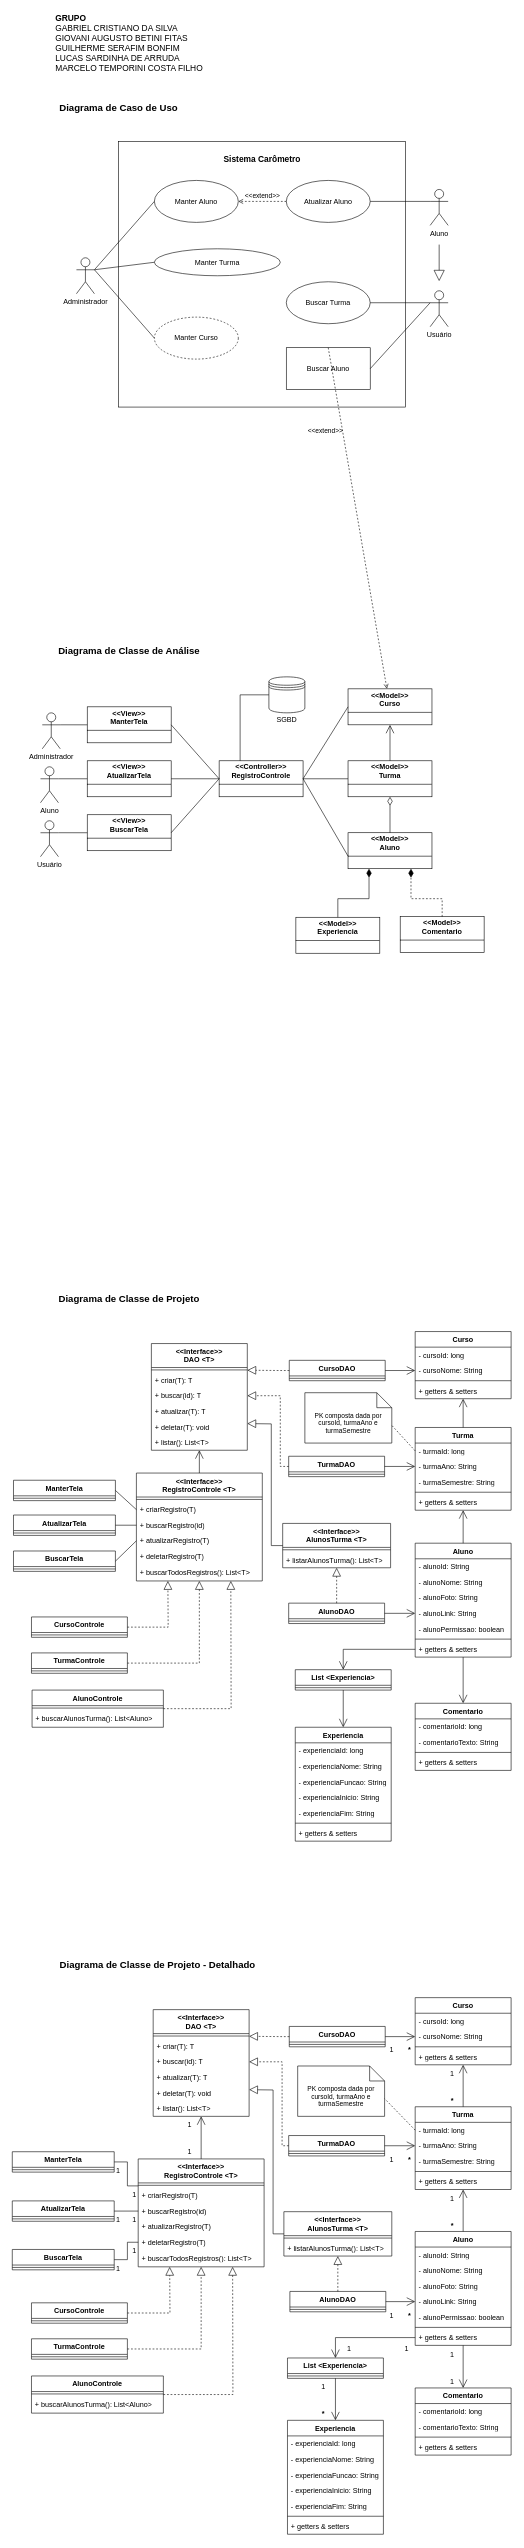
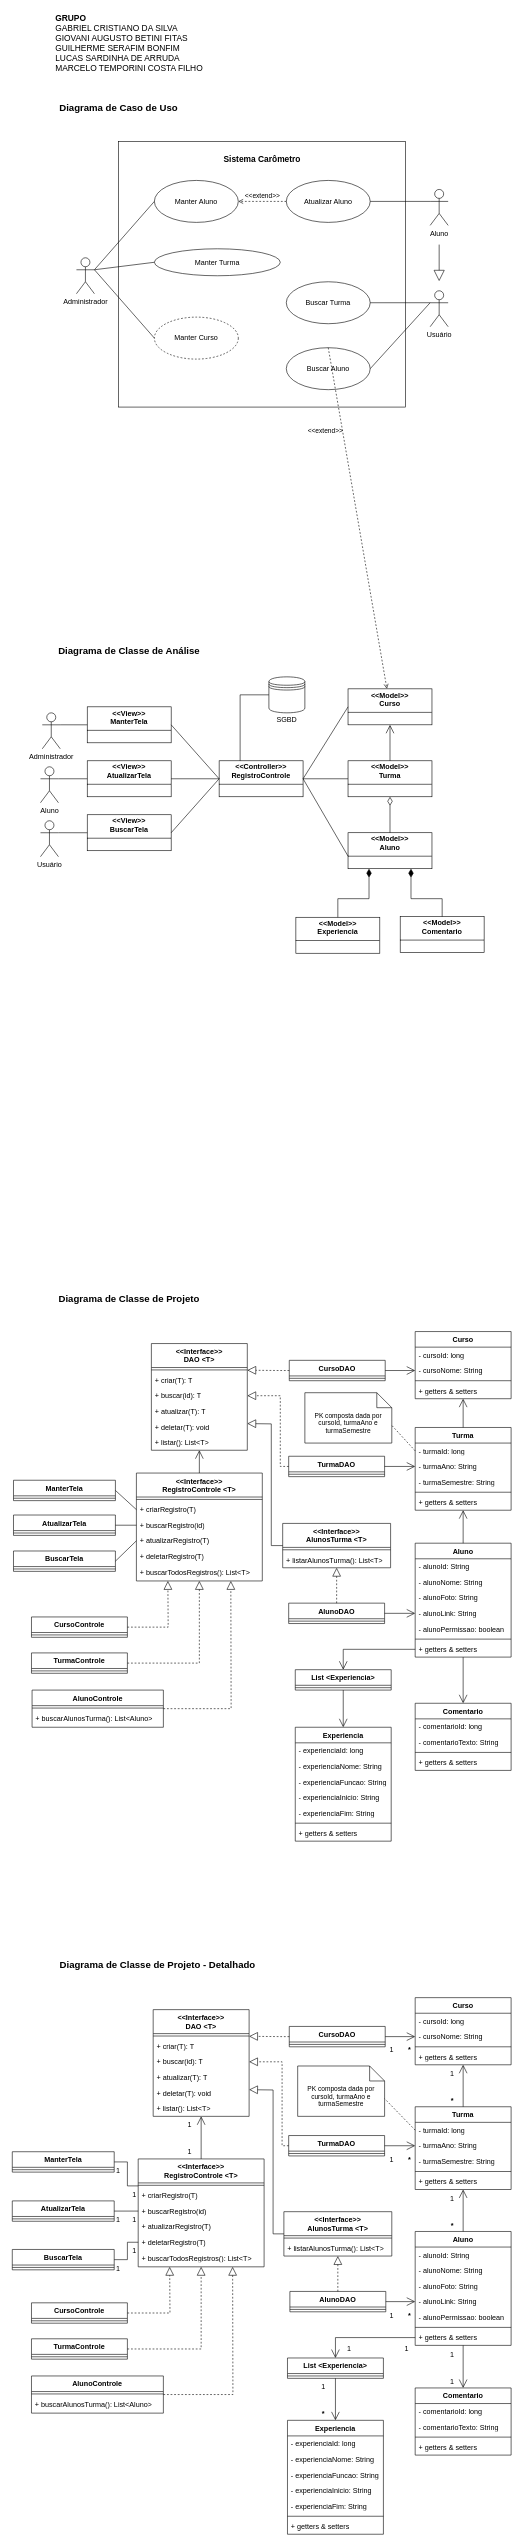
node "Buscar Aluno": shape rectangle -> ellipse
edge "<<Model>> Comentario" -> "<<Model>> Aluno": style dashed -> solid
